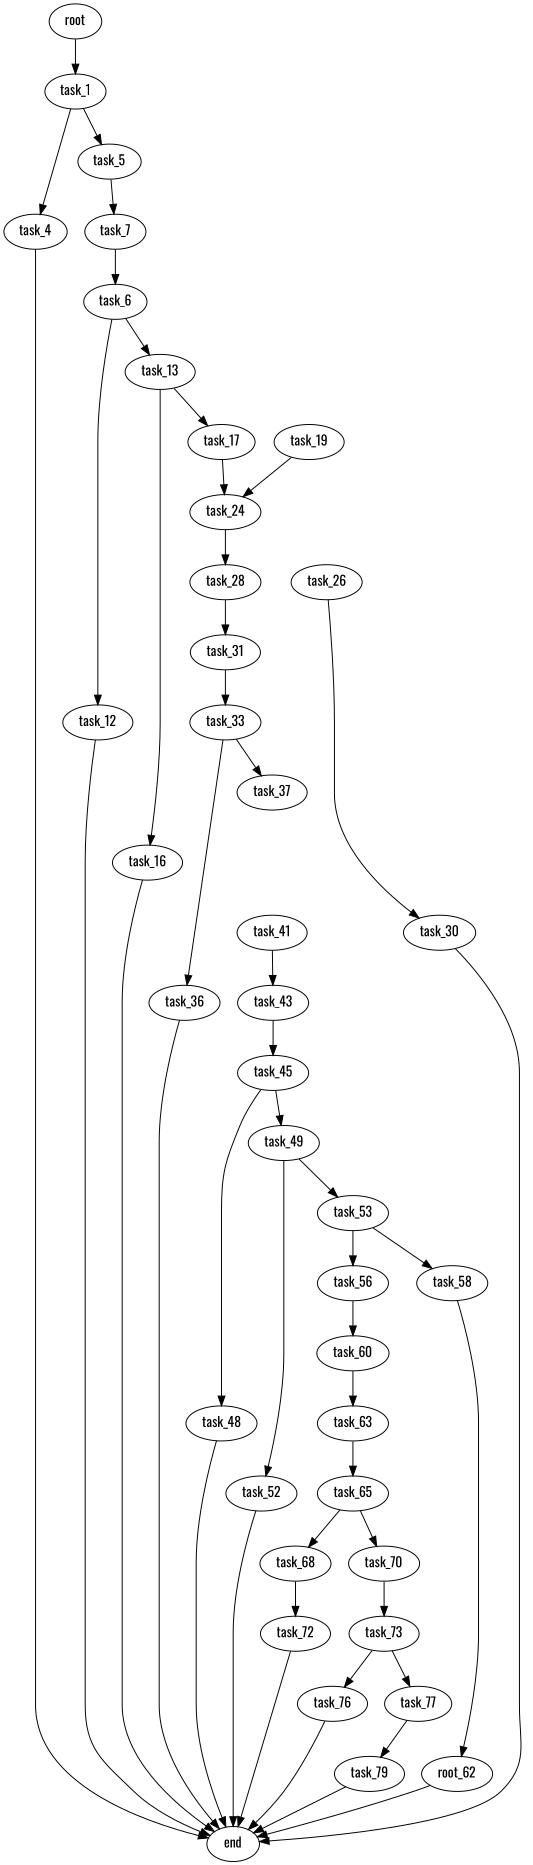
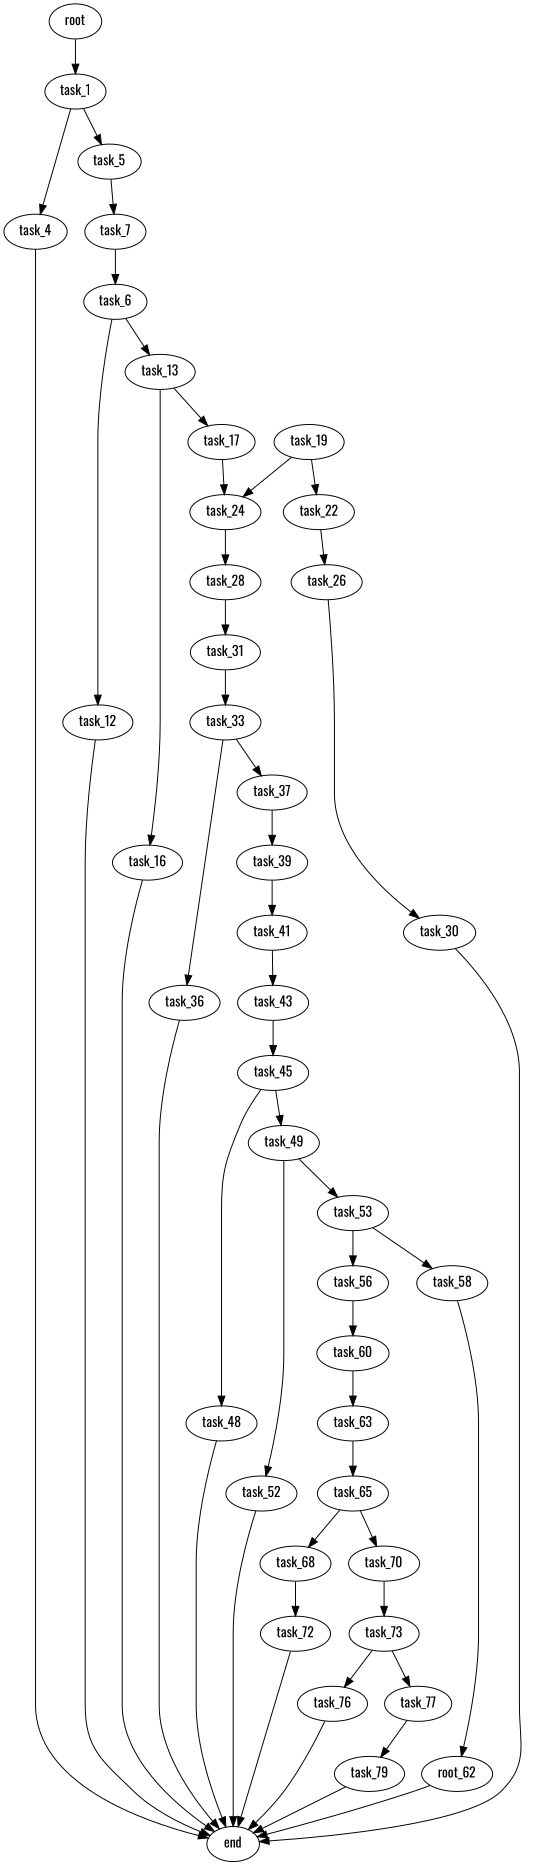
node "task_22": added
node "task_39": added
